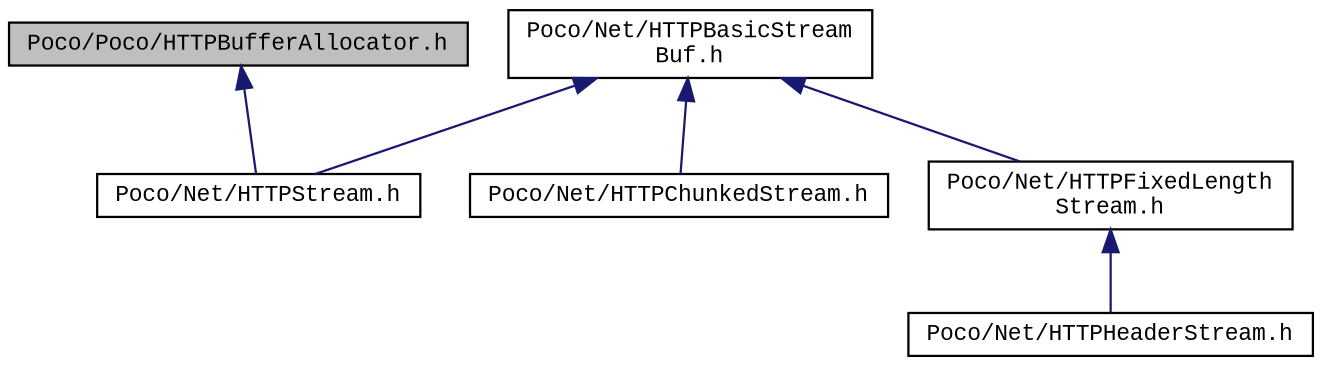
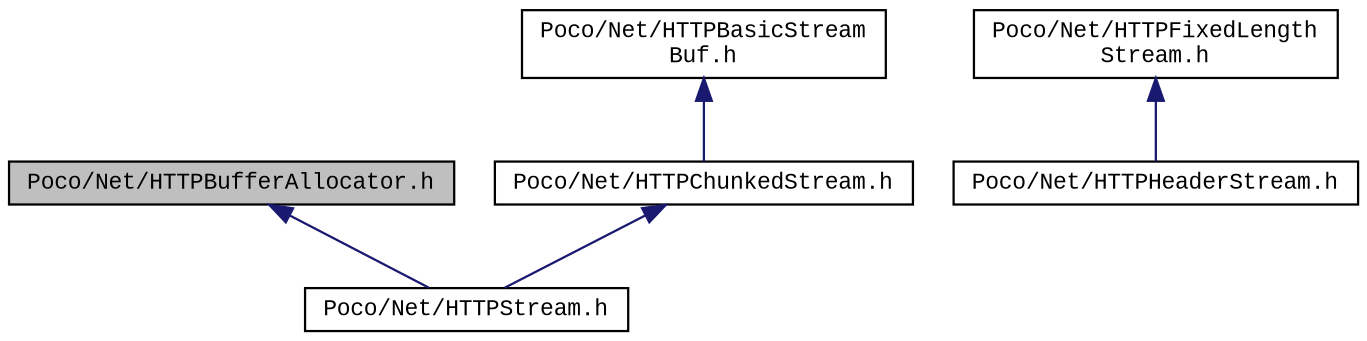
node "Poco/Poco/HTTPBufferAllocator.h": label "Poco/Poco/HTTPBufferAllocator.h" -> "Poco/Net/HTTPBufferAllocator.h"
edge "Poco/Net/HTTPFixedLength Stream.h" -> "Poco/Net/HTTPBasicStream Buf.h": removed
edge "Poco/Net/HTTPStream.h" -> "Poco/Net/HTTPBasicStream Buf.h": now "Poco/Net/HTTPStream.h" -> "Poco/Net/HTTPChunkedStream.h"
